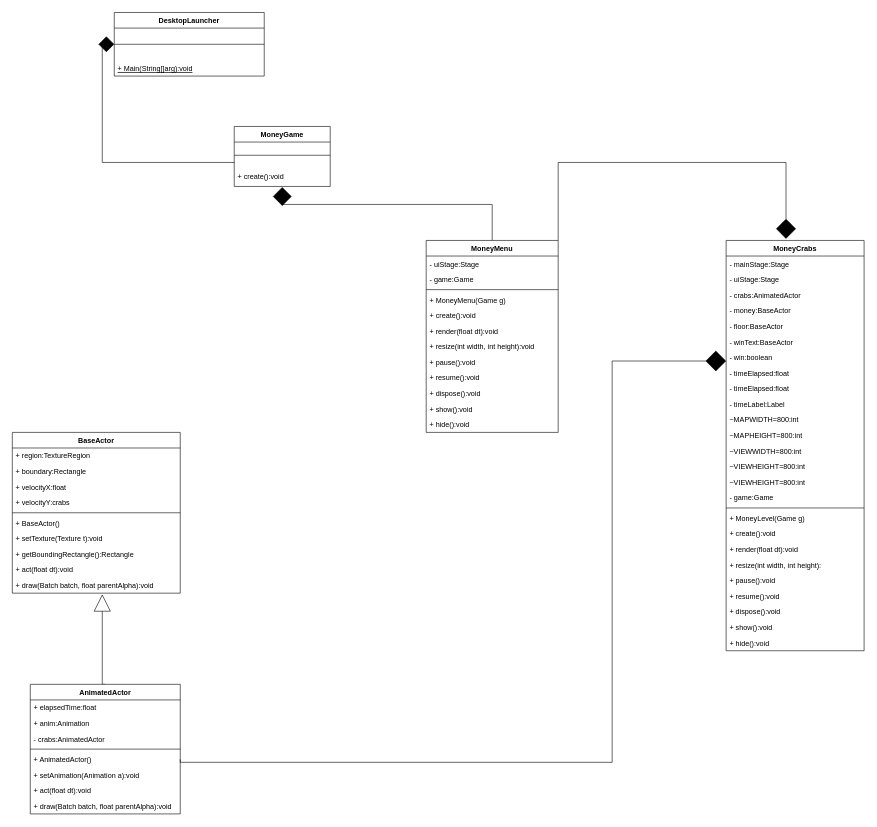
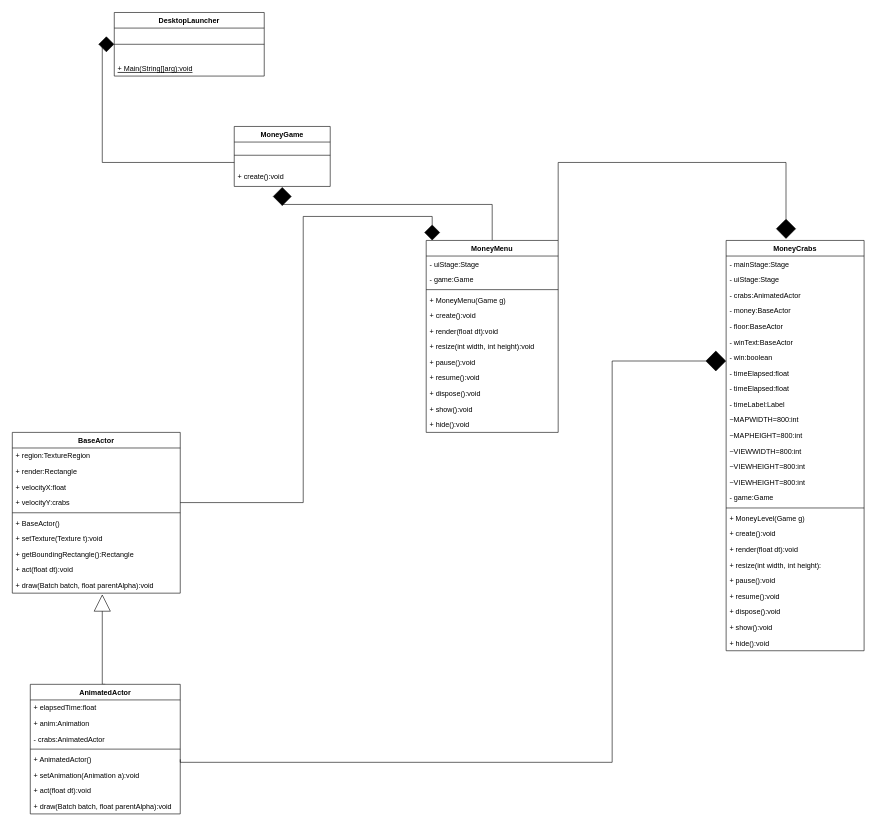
edge "+ velocityY:crabs" -> "MoneyMenu": added
node "+ boundary:Rectangle": label "+ boundary:Rectangle" -> "+ render:Rectangle"
